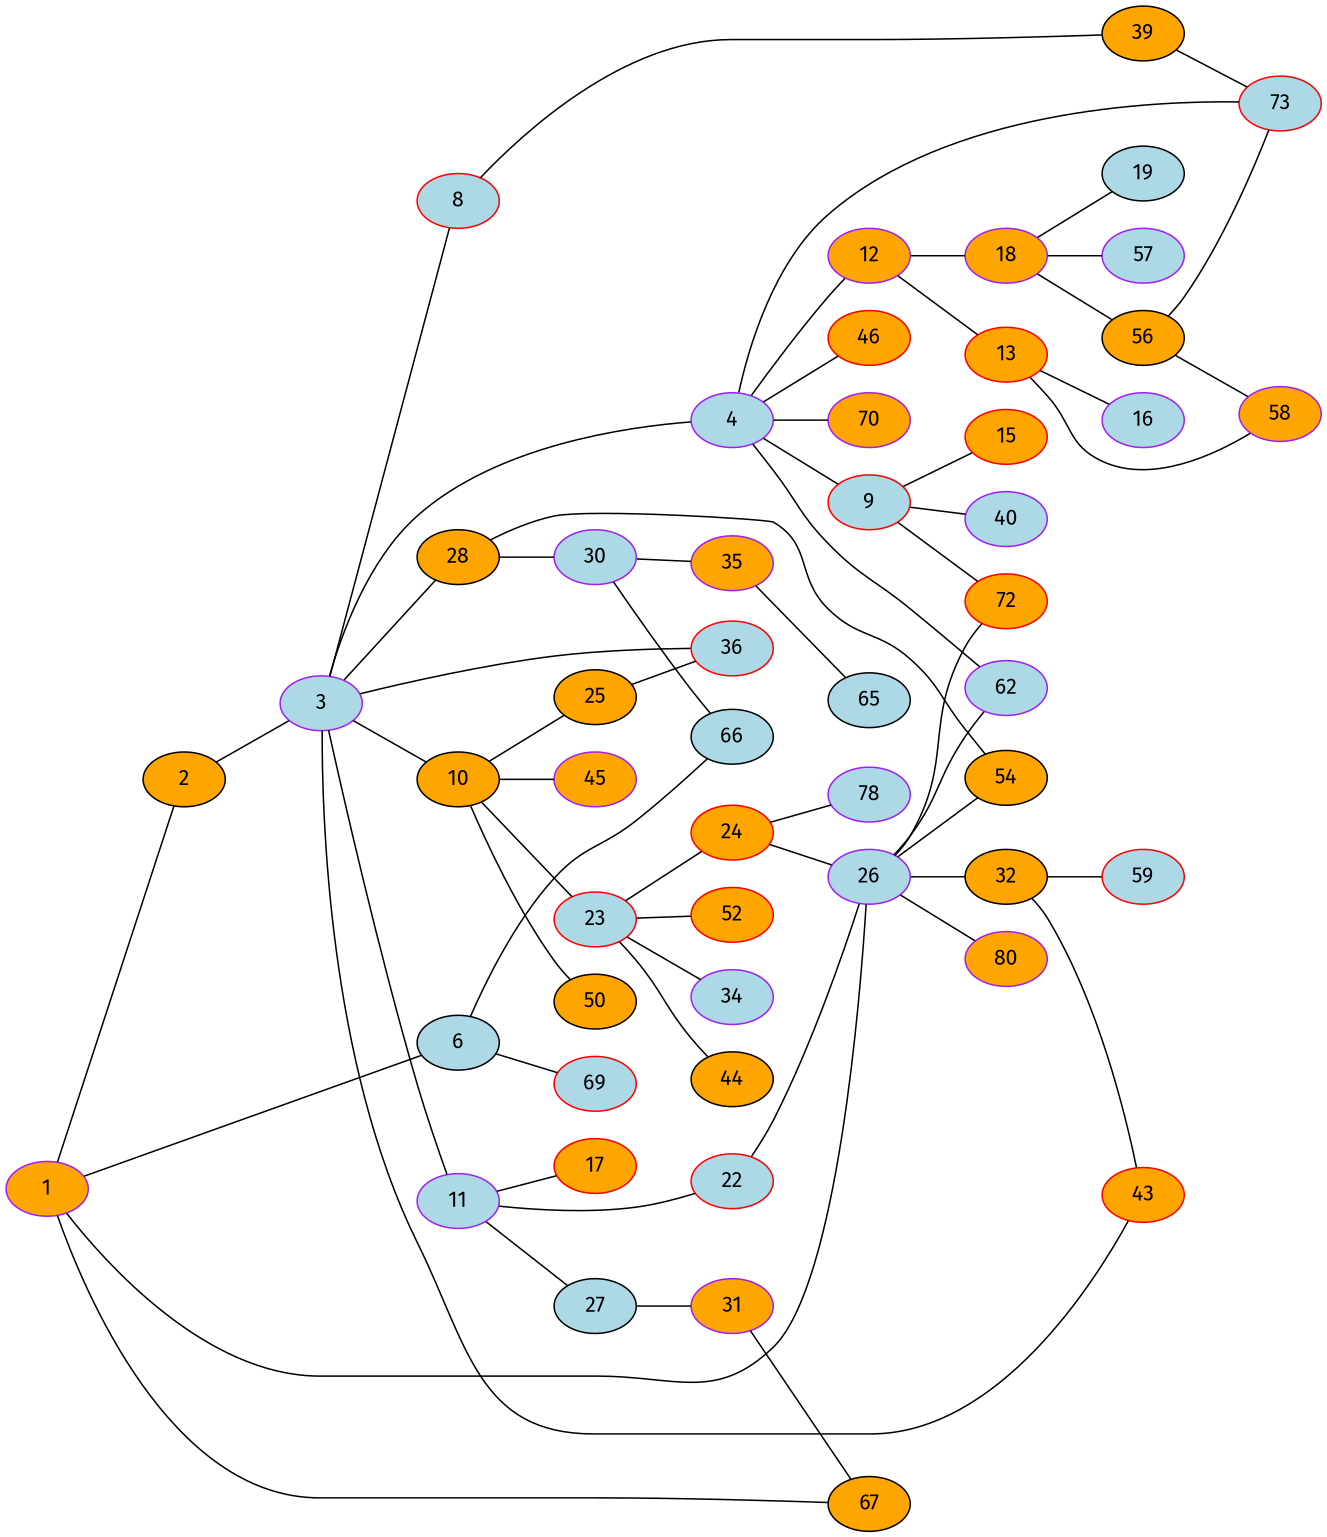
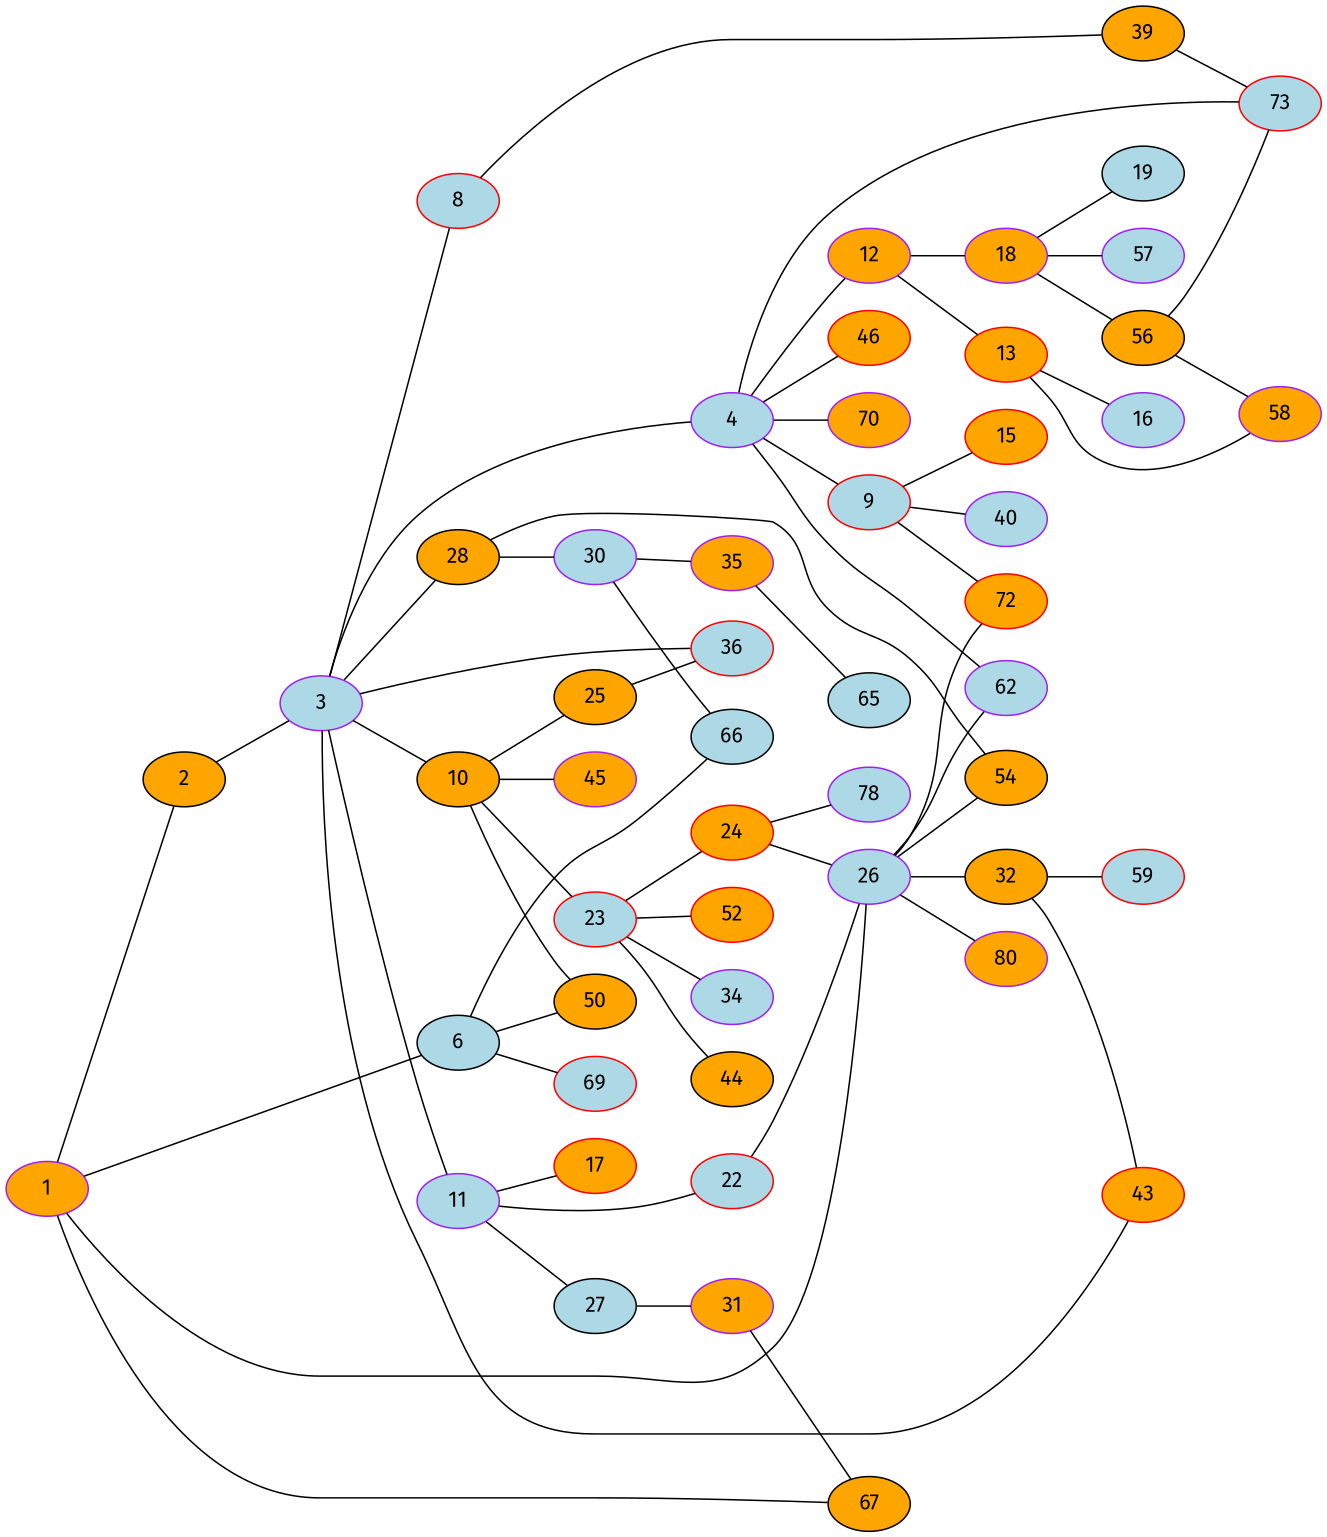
edge "50" -- "6": added
